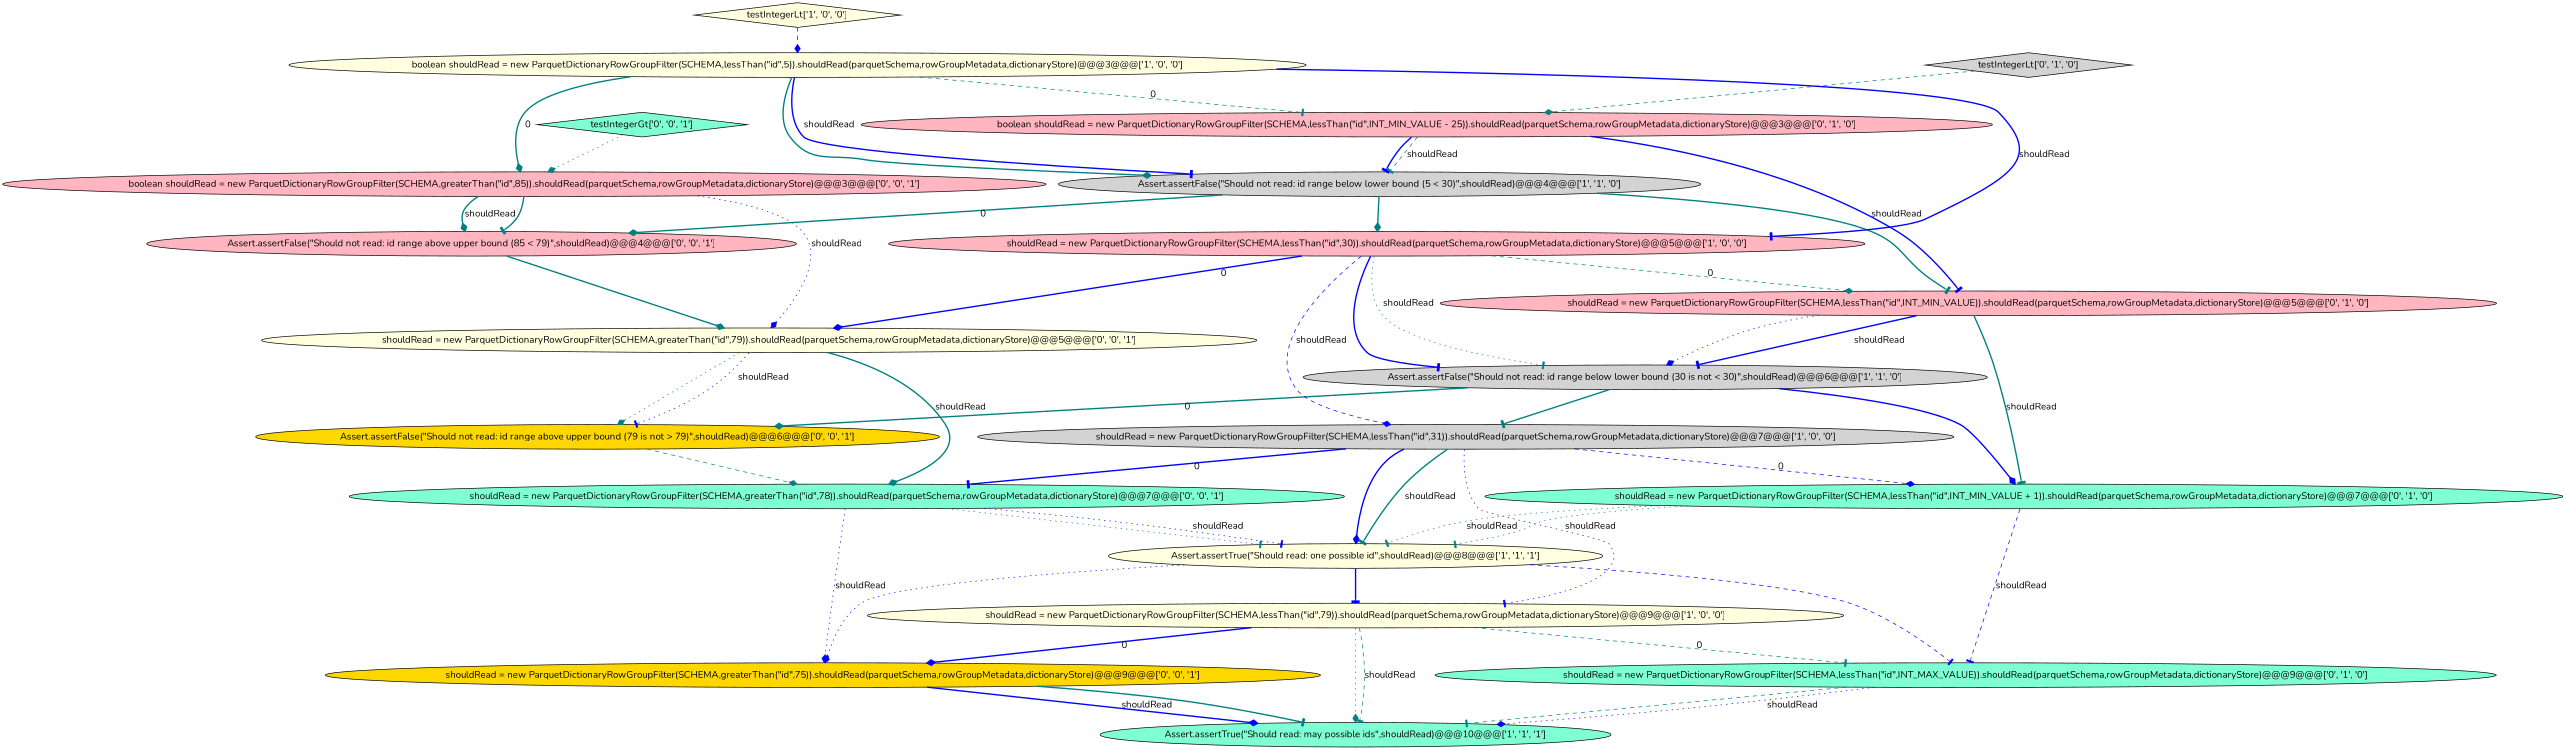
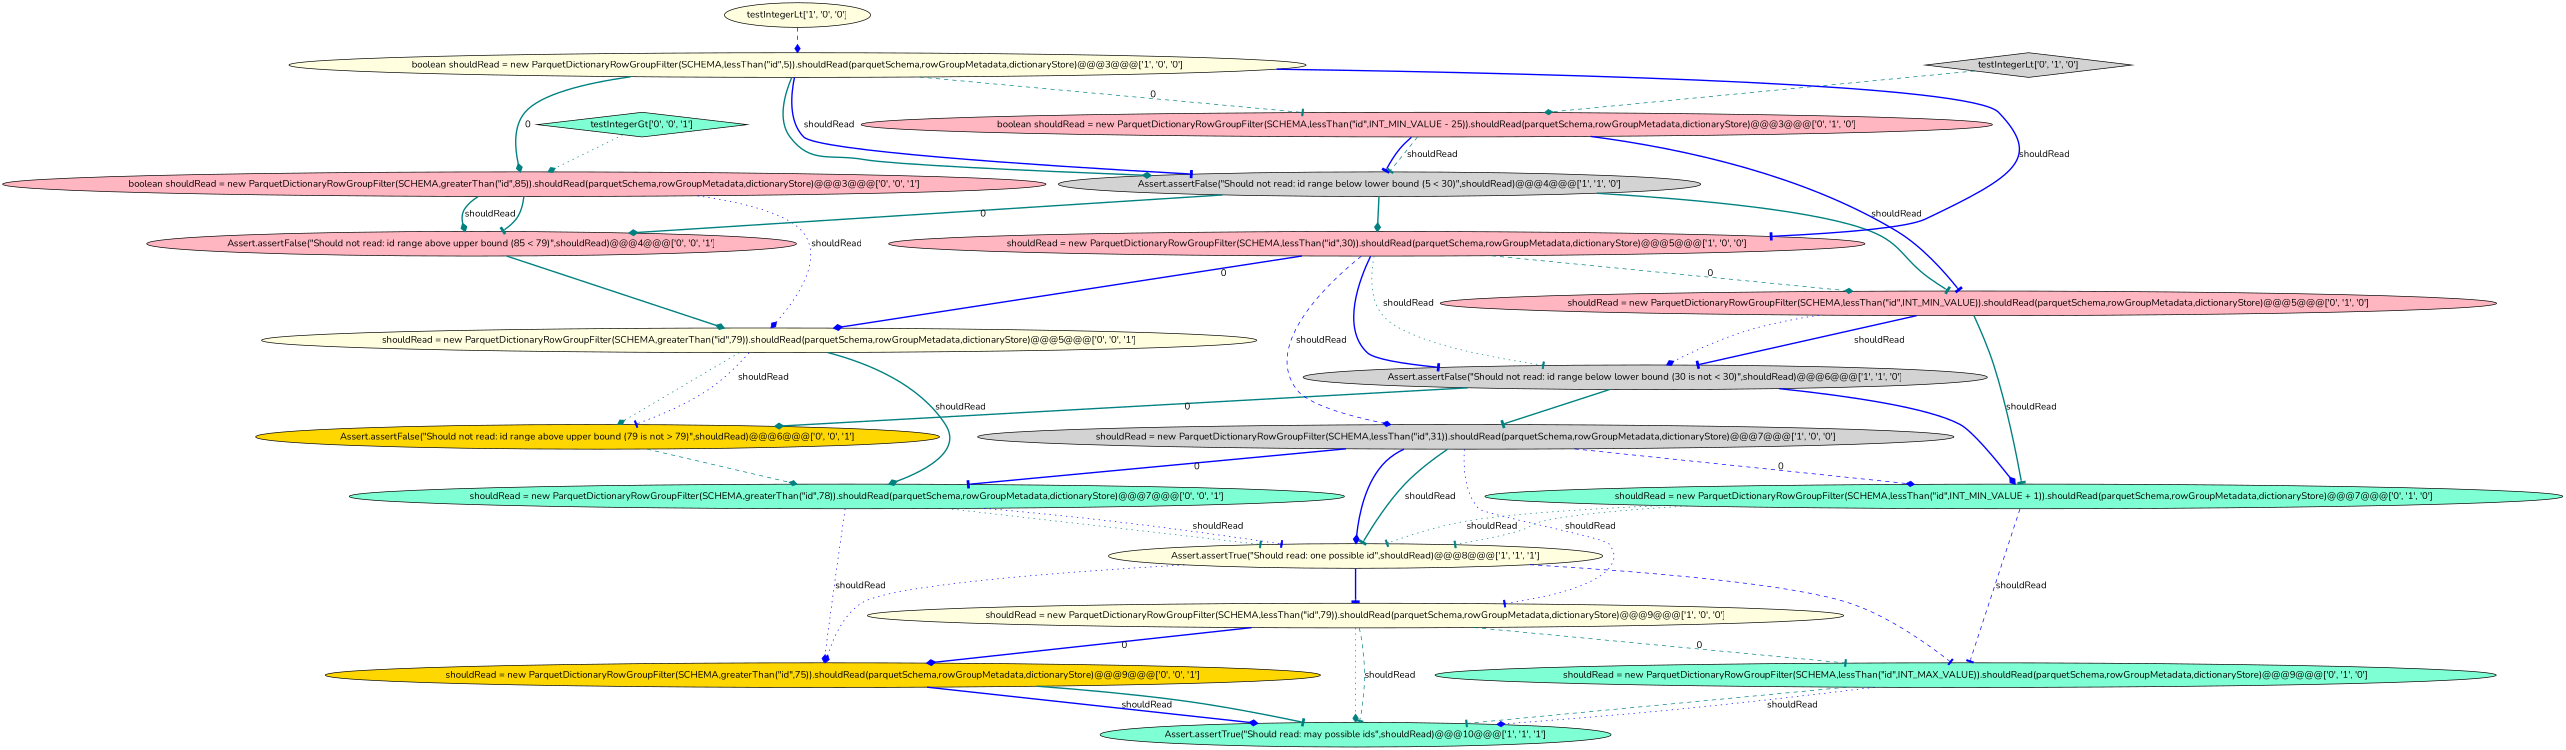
node "testIntegerLt['1', '0', '0']": shape diamond -> ellipse
